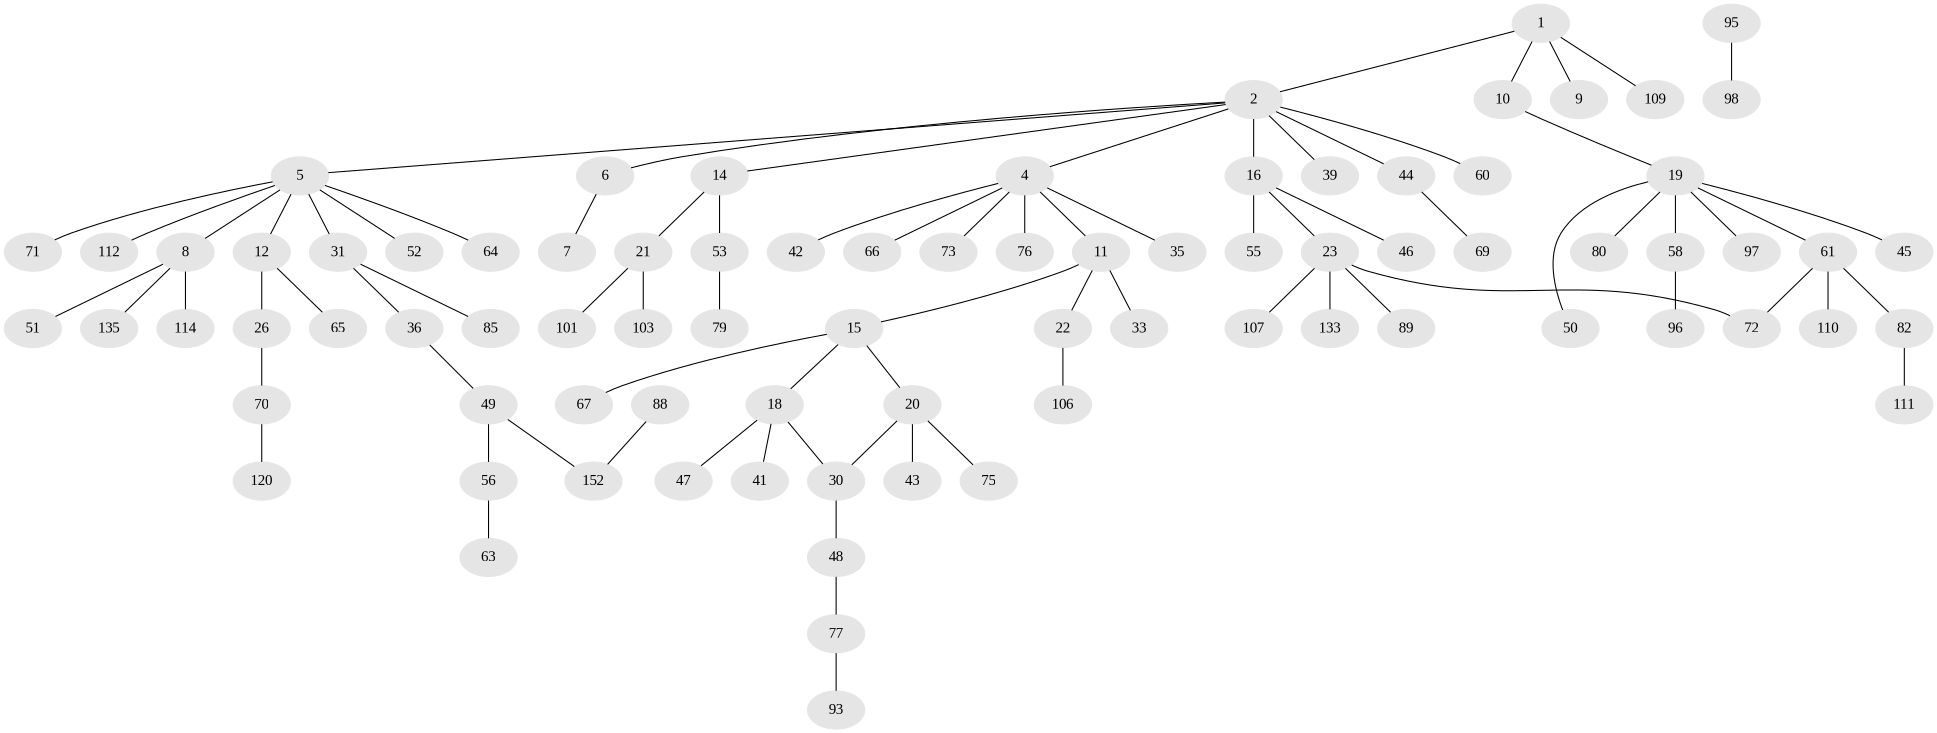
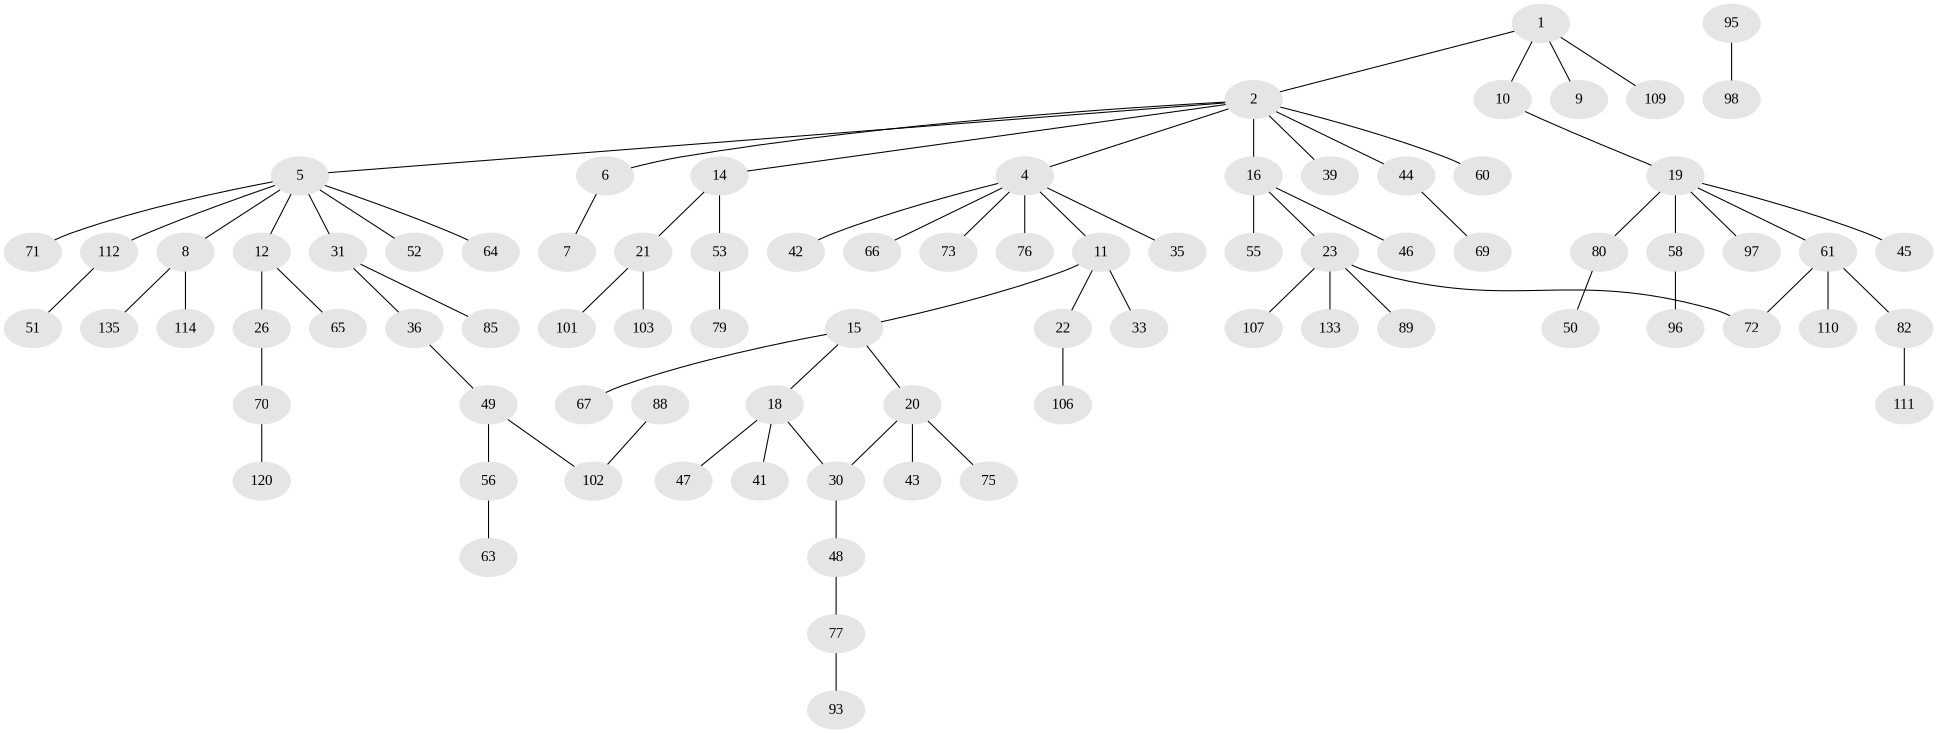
edge "19" -- "50": now "80" -- "50"
edge "8" -- "51": now "112" -- "51"
node "152": label "152" -> "102"
